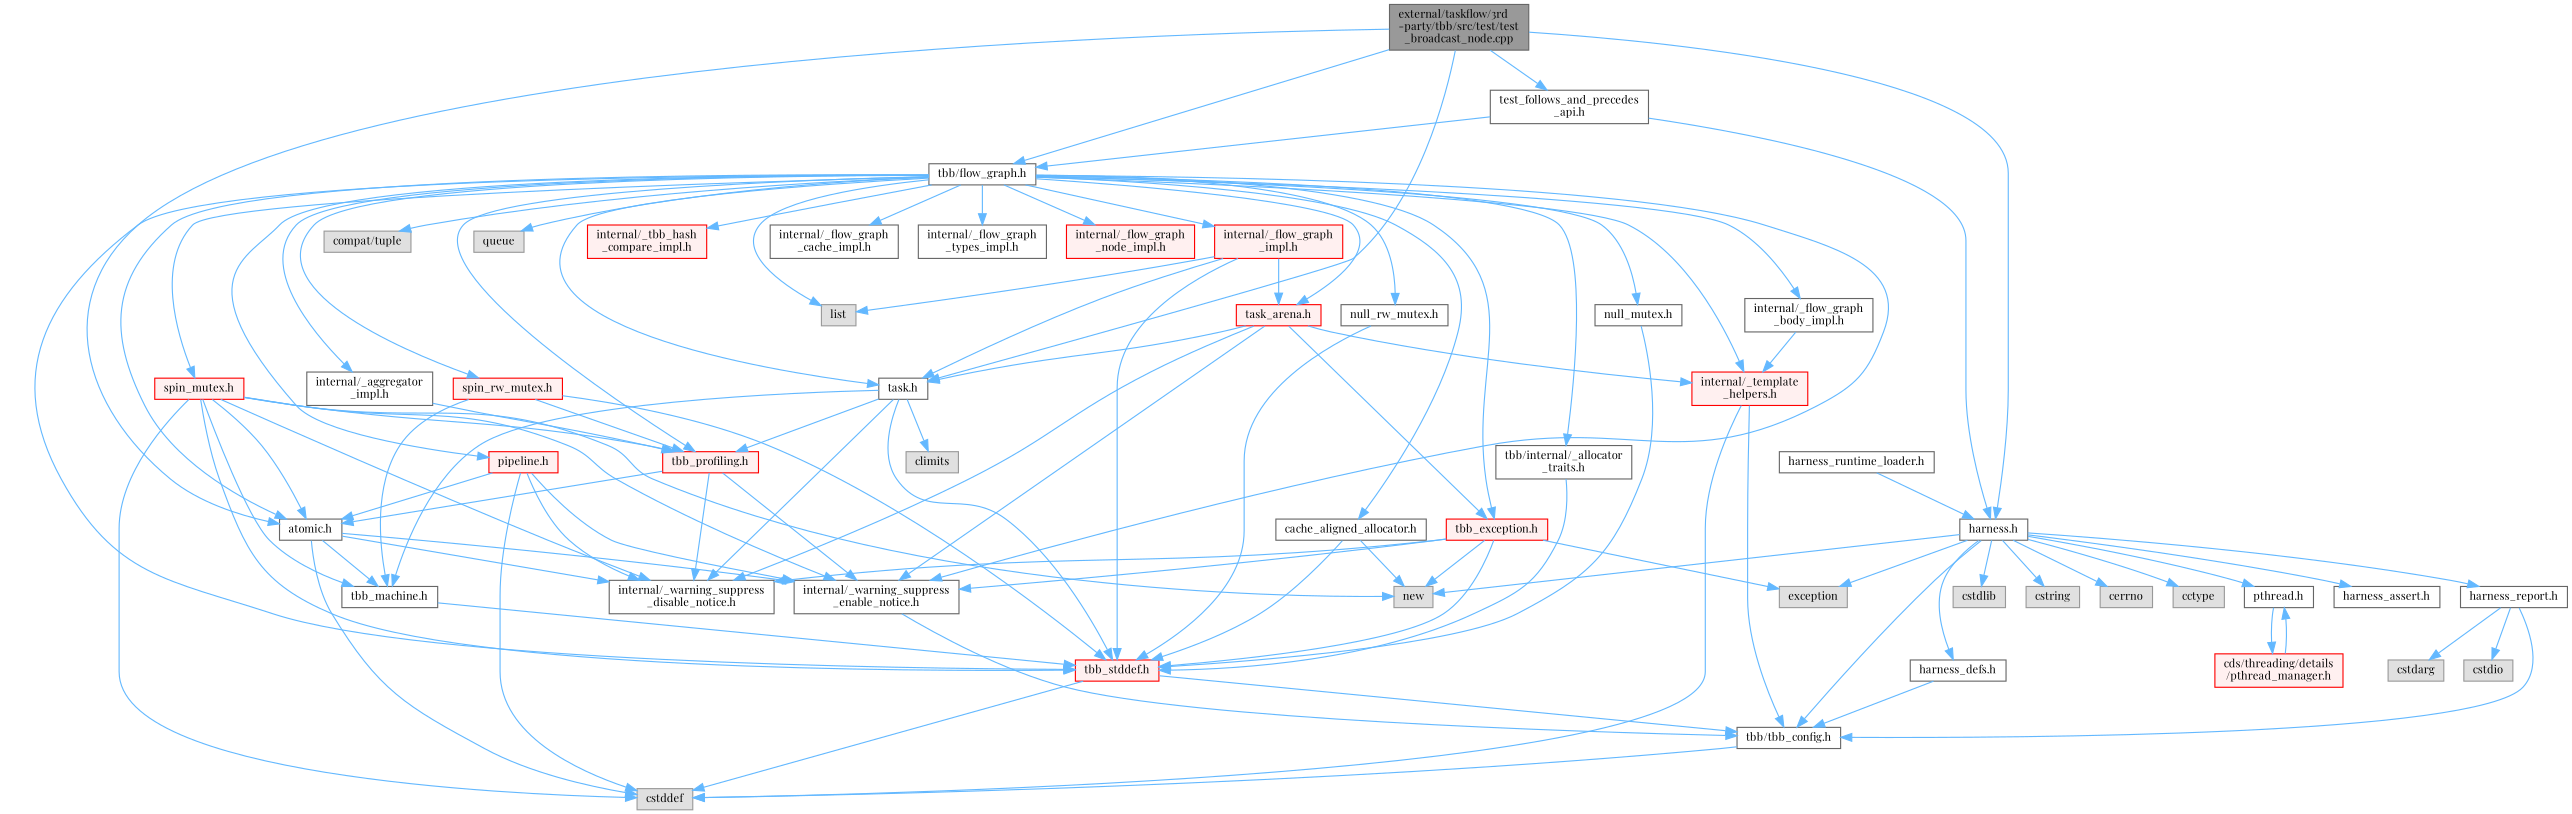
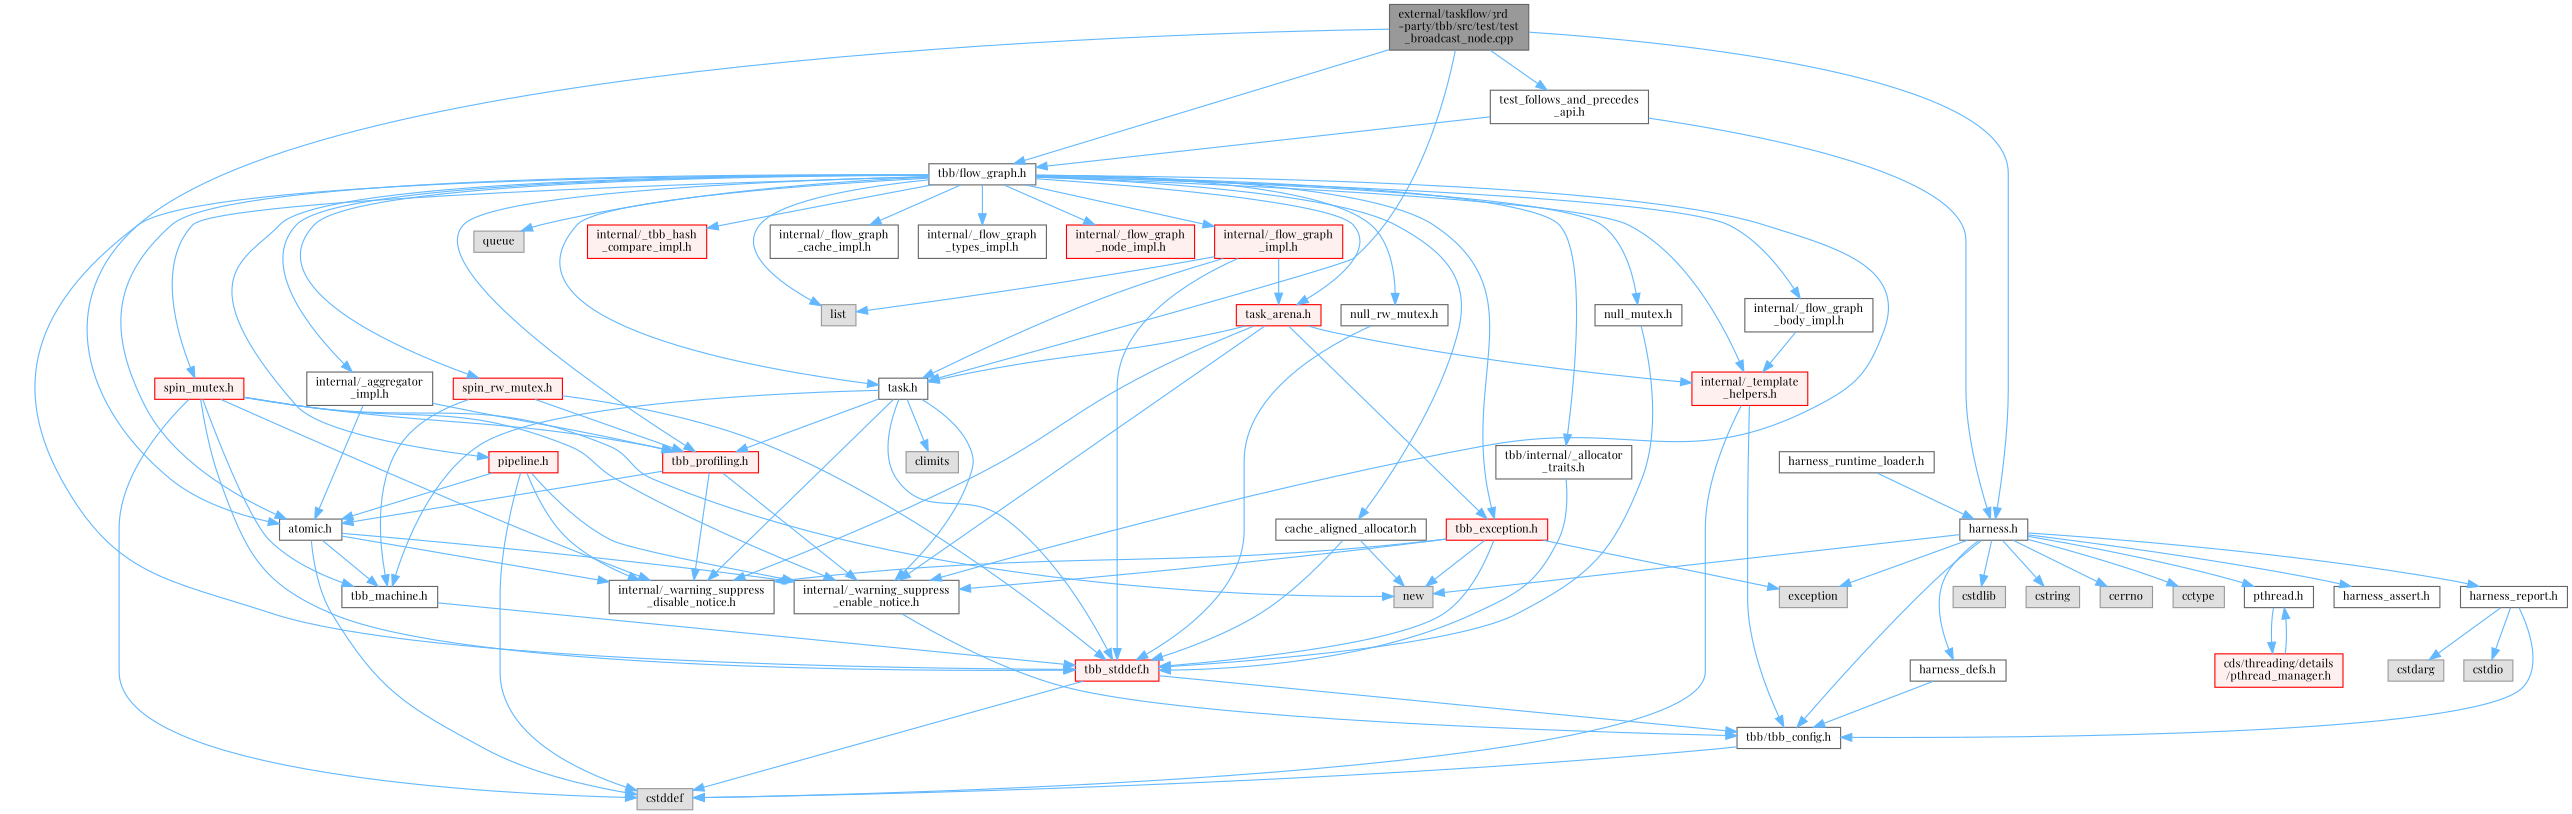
node "compat/tuple": removed
edge "spin_mutex.h" -> "atomic.h": now "internal/_aggregator _impl.h" -> "atomic.h"
edge "task.h" -> "internal/_warning_suppress _enable_notice.h": added
